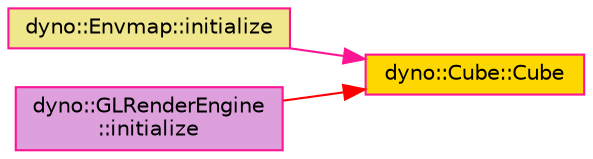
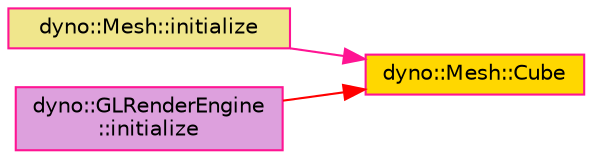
node "dyno::Envmap::initialize": label "dyno::Envmap::initialize" -> "dyno::Mesh::initialize"
node "dyno::Cube::Cube": label "dyno::Cube::Cube" -> "dyno::Mesh::Cube"
